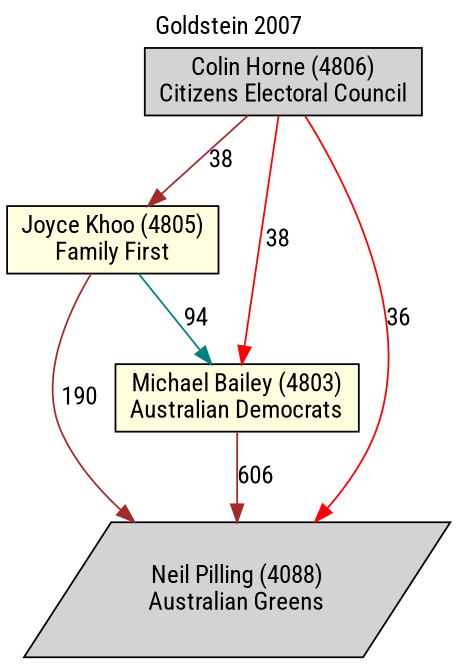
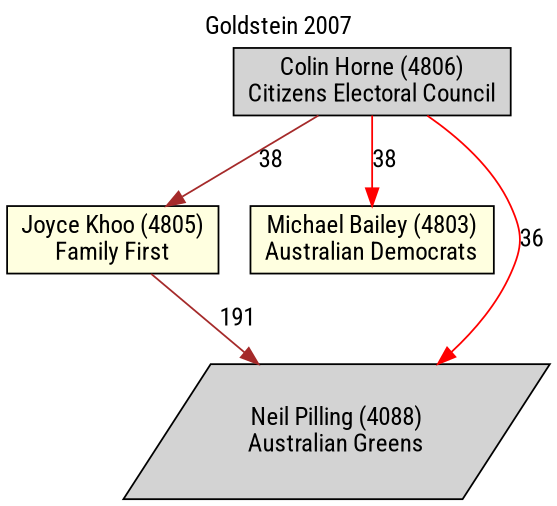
edge "Joyce Khoo (4805) Family First" -> "Michael Bailey (4803) Australian Democrats": removed, label "94"
edge "Joyce Khoo (4805) Family First" -> "Neil Pilling (4088) Australian Greens": label "190" -> "191"
edge "Michael Bailey (4803) Australian Democrats" -> "Neil Pilling (4088) Australian Greens": removed, label "606"
